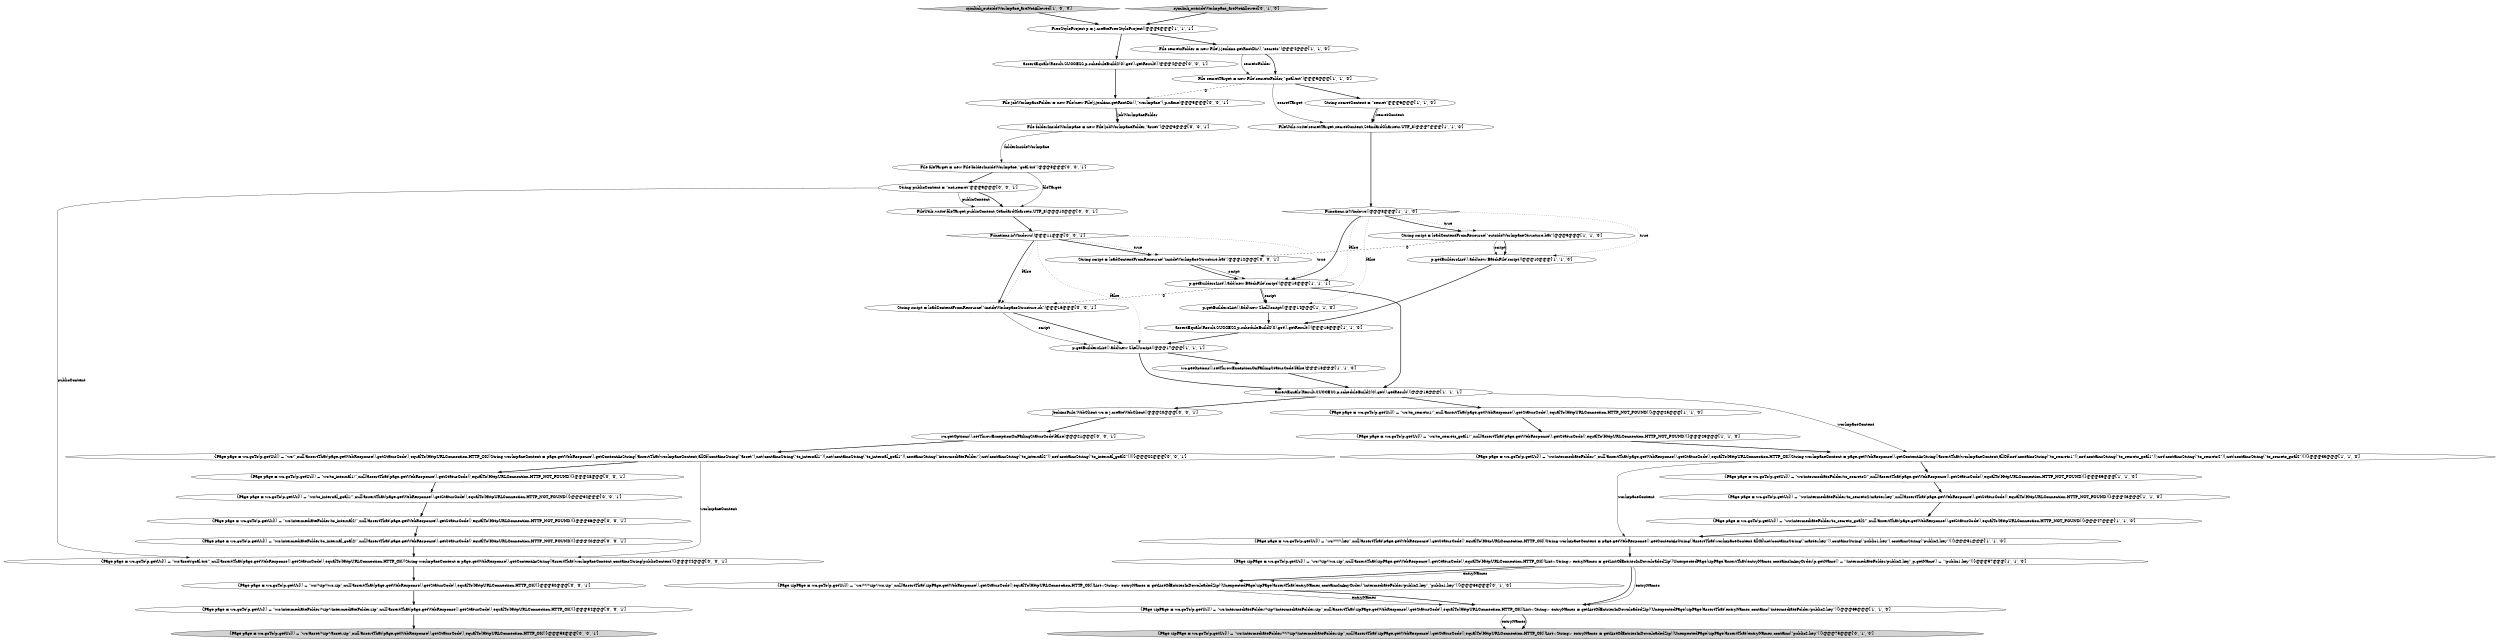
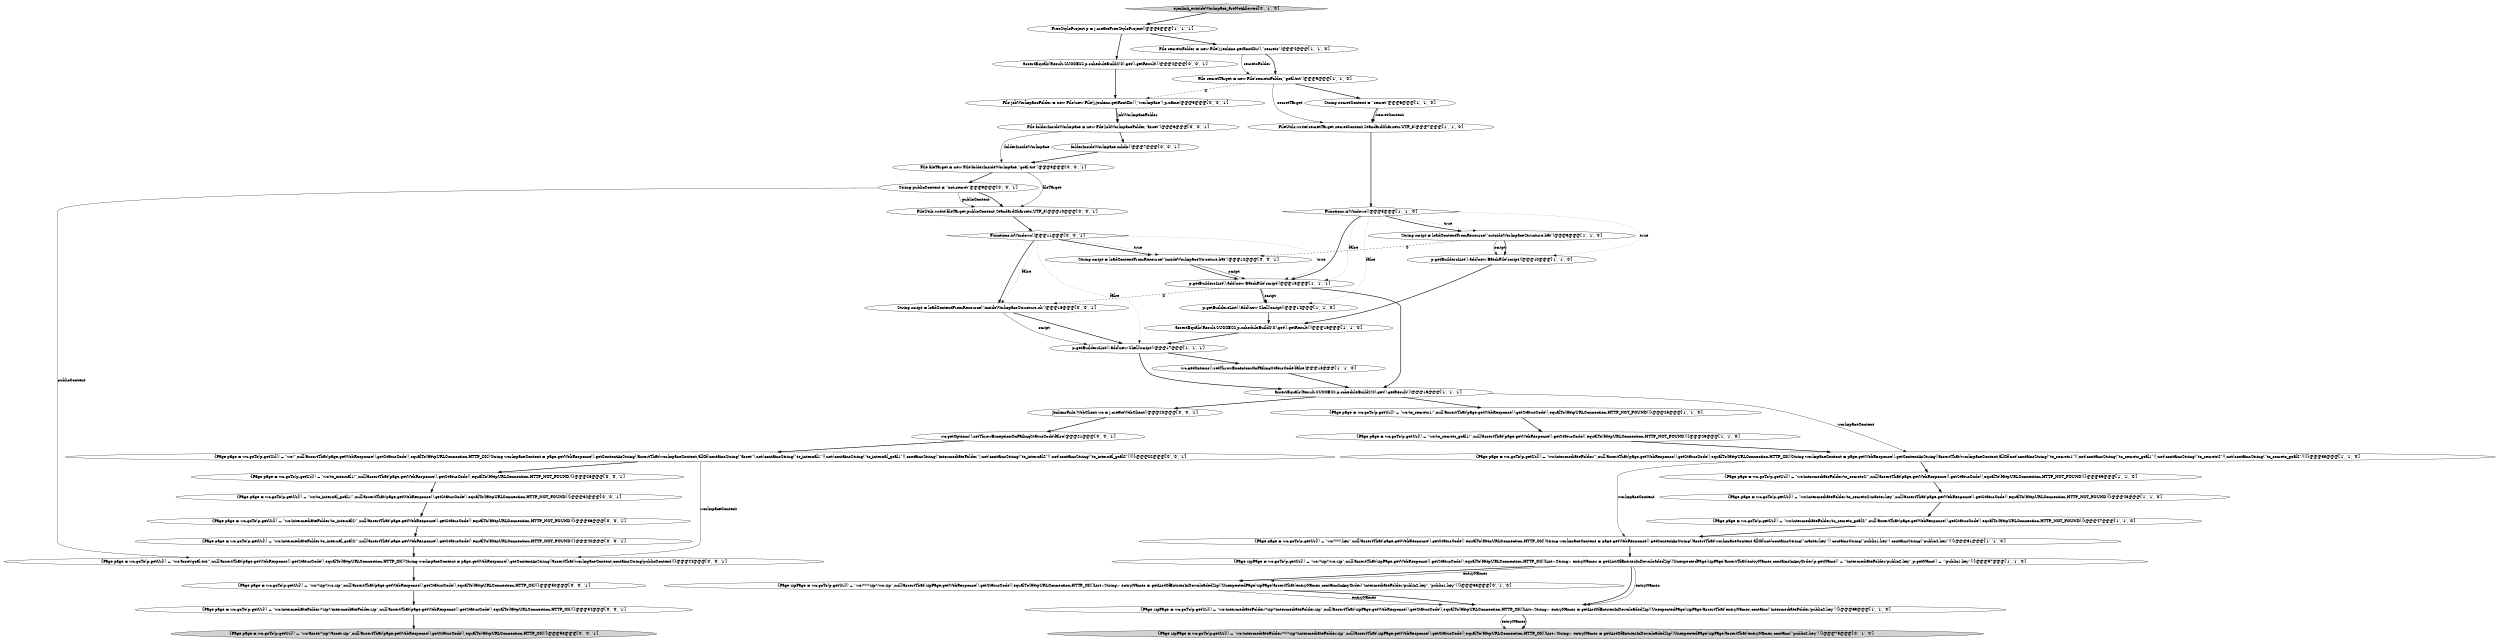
node "symlink_outsideWorkspace_areNotAllowed['1', '0', '0']": removed
node "folderInsideWorkspace.mkdir()@@@7@@@['0', '0', '1']": added
